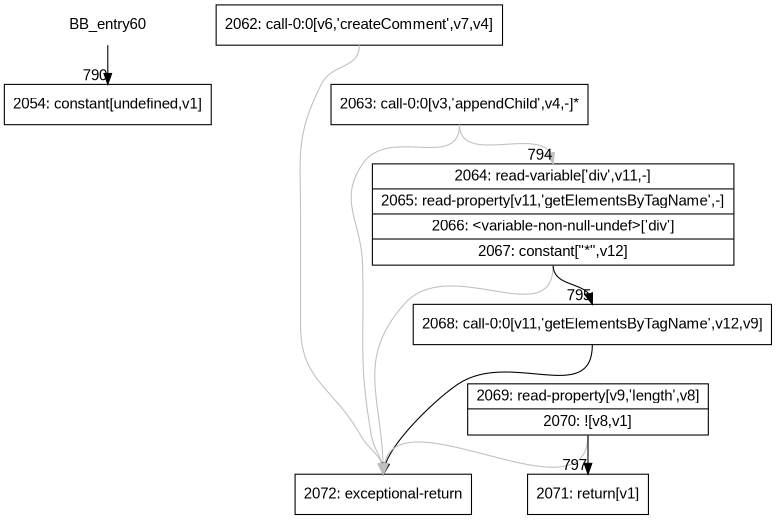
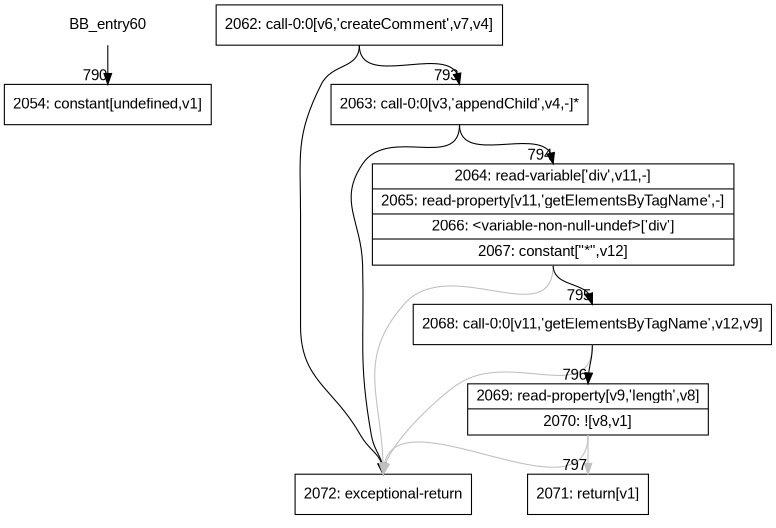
edge "2062: call-0:0[v6,'createComment',v7,v4]" -> "2063: call-0:0[v3,'appendChild',v4,-]*": added
edge "2063: call-0:0[v3,'appendChild',v4,-]*" -> "2064: read-variable['div',v11,-]": color gray -> black
edge "2063: call-0:0[v3,'appendChild',v4,-]*" -> "2072: exceptional-return": color gray -> black
edge "2062: call-0:0[v6,'createComment',v7,v4]" -> "2072: exceptional-return": color gray -> black
edge "2068: call-0:0[v11,'getElementsByTagName',v12,v9]" -> "2069: read-property[v9,'length',v8]": added
edge "2068: call-0:0[v11,'getElementsByTagName',v12,v9]" -> "2072: exceptional-return": color black -> gray
edge "2069: read-property[v9,'length',v8]" -> "2071: return[v1]": color black -> gray
